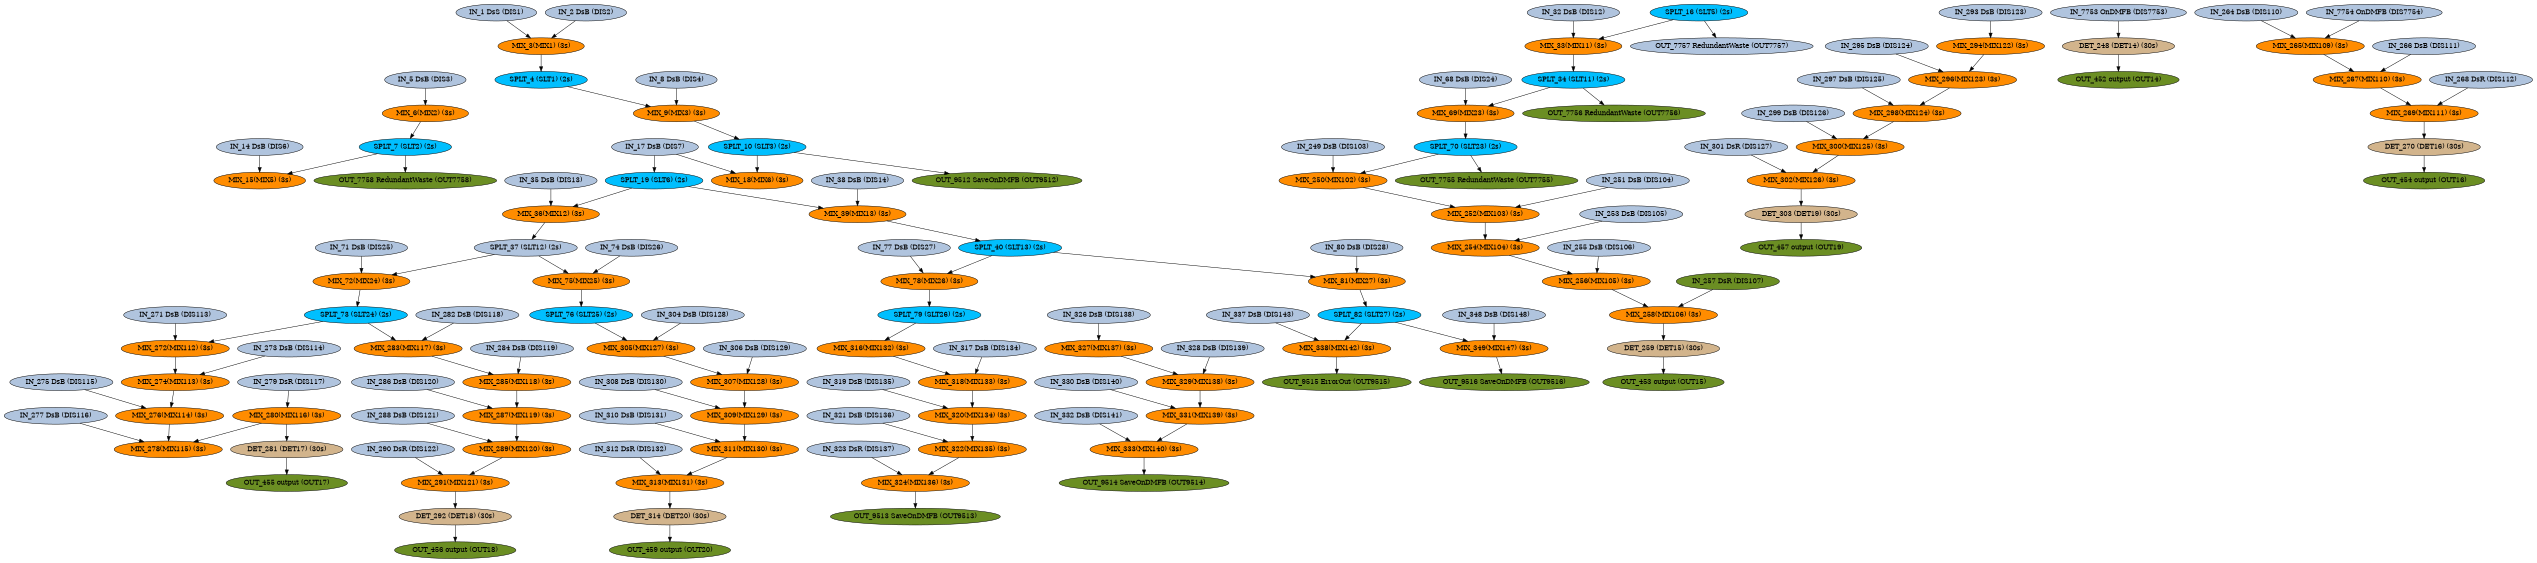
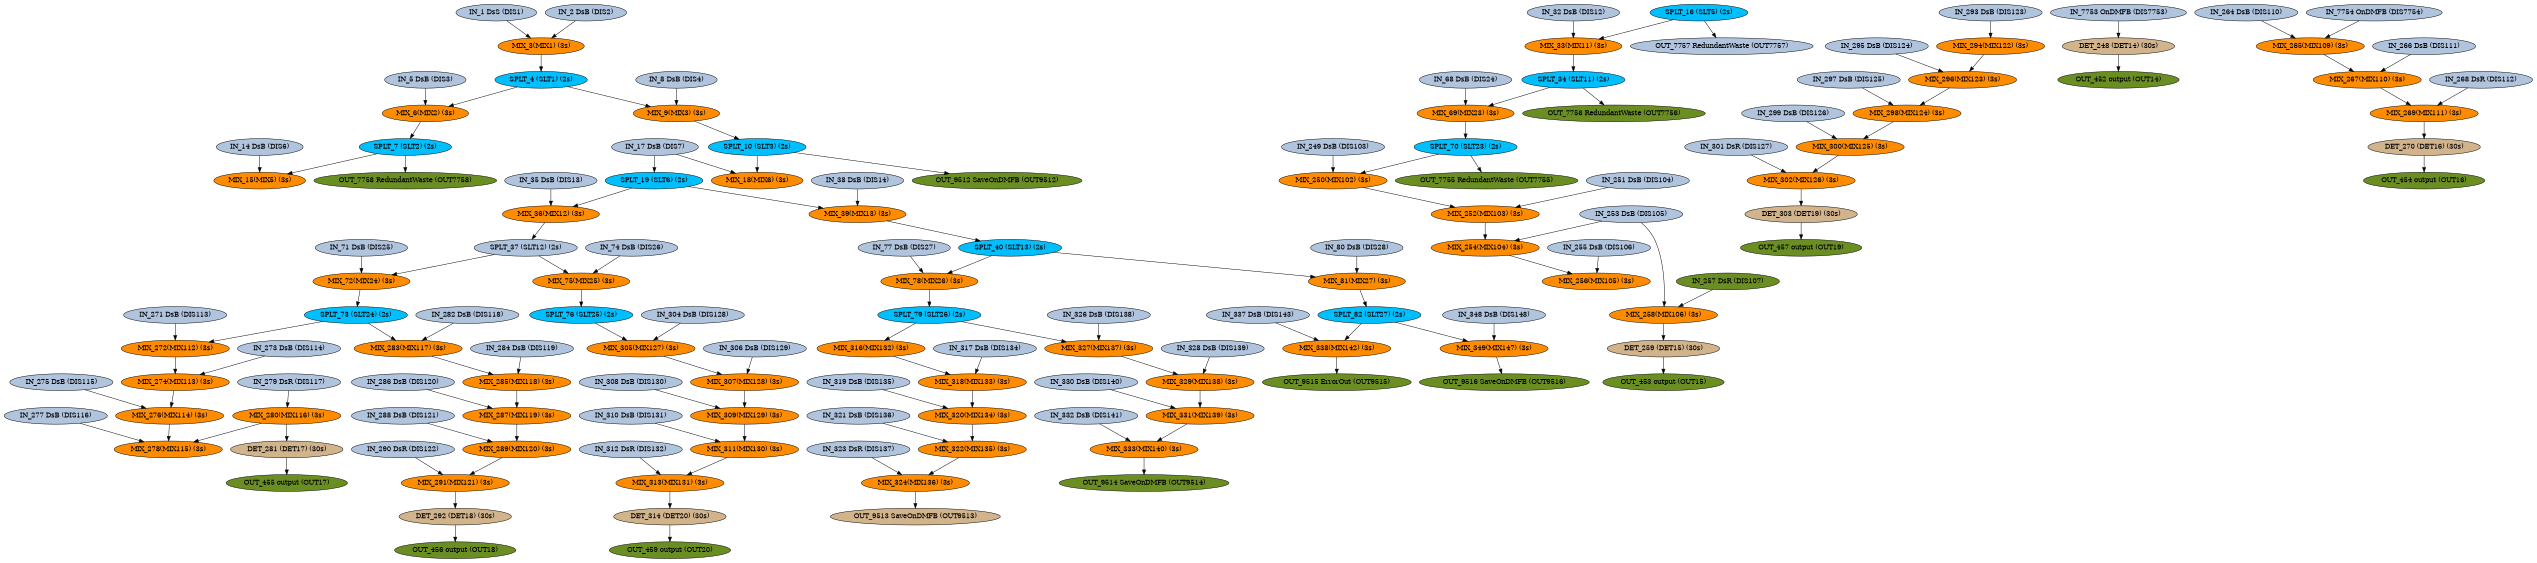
edge "SPLT_4 (SLT1) (2s)" -> "MIX_6(MIX2) (3s)": added
edge "MIX_256(MIX105) (3s)" -> "MIX_258(MIX106) (3s)": now "IN_253 DsB (DIS105)" -> "MIX_258(MIX106) (3s)"
edge "SPLT_79 (SLT26) (2s)" -> "MIX_327(MIX137) (3s)": added
node "OUT_9513 SaveOnDMFB (OUT9513)": fillcolor olivedrab -> tan
